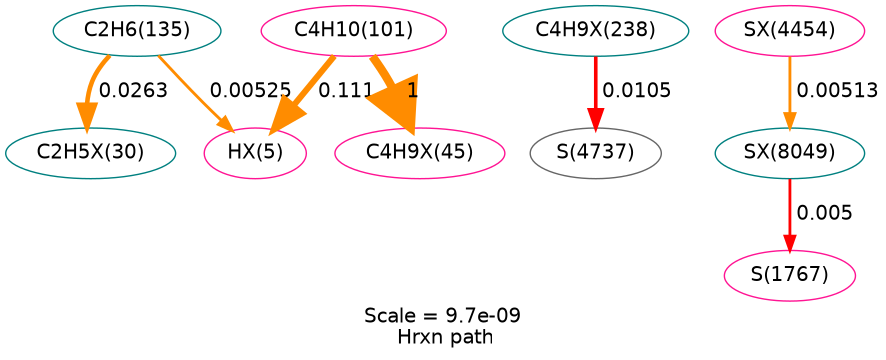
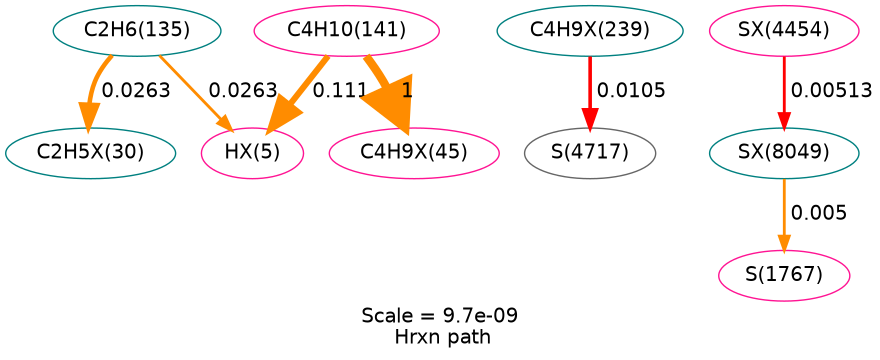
node "C4H10(101)": label "C4H10(101)" -> "C4H10(141)"
node "C4H9X(238)": label "C4H9X(238)" -> "C4H9X(239)"
edge "SX(4454)" -> "SX(8049)": color darkorange -> red
edge "C2H6(135)" -> "HX(5)": label " 0.00525" -> " 0.0263"
node "S(4737)": label "S(4737)" -> "S(4717)"
edge "SX(8049)" -> "S(1767)": color red -> darkorange
